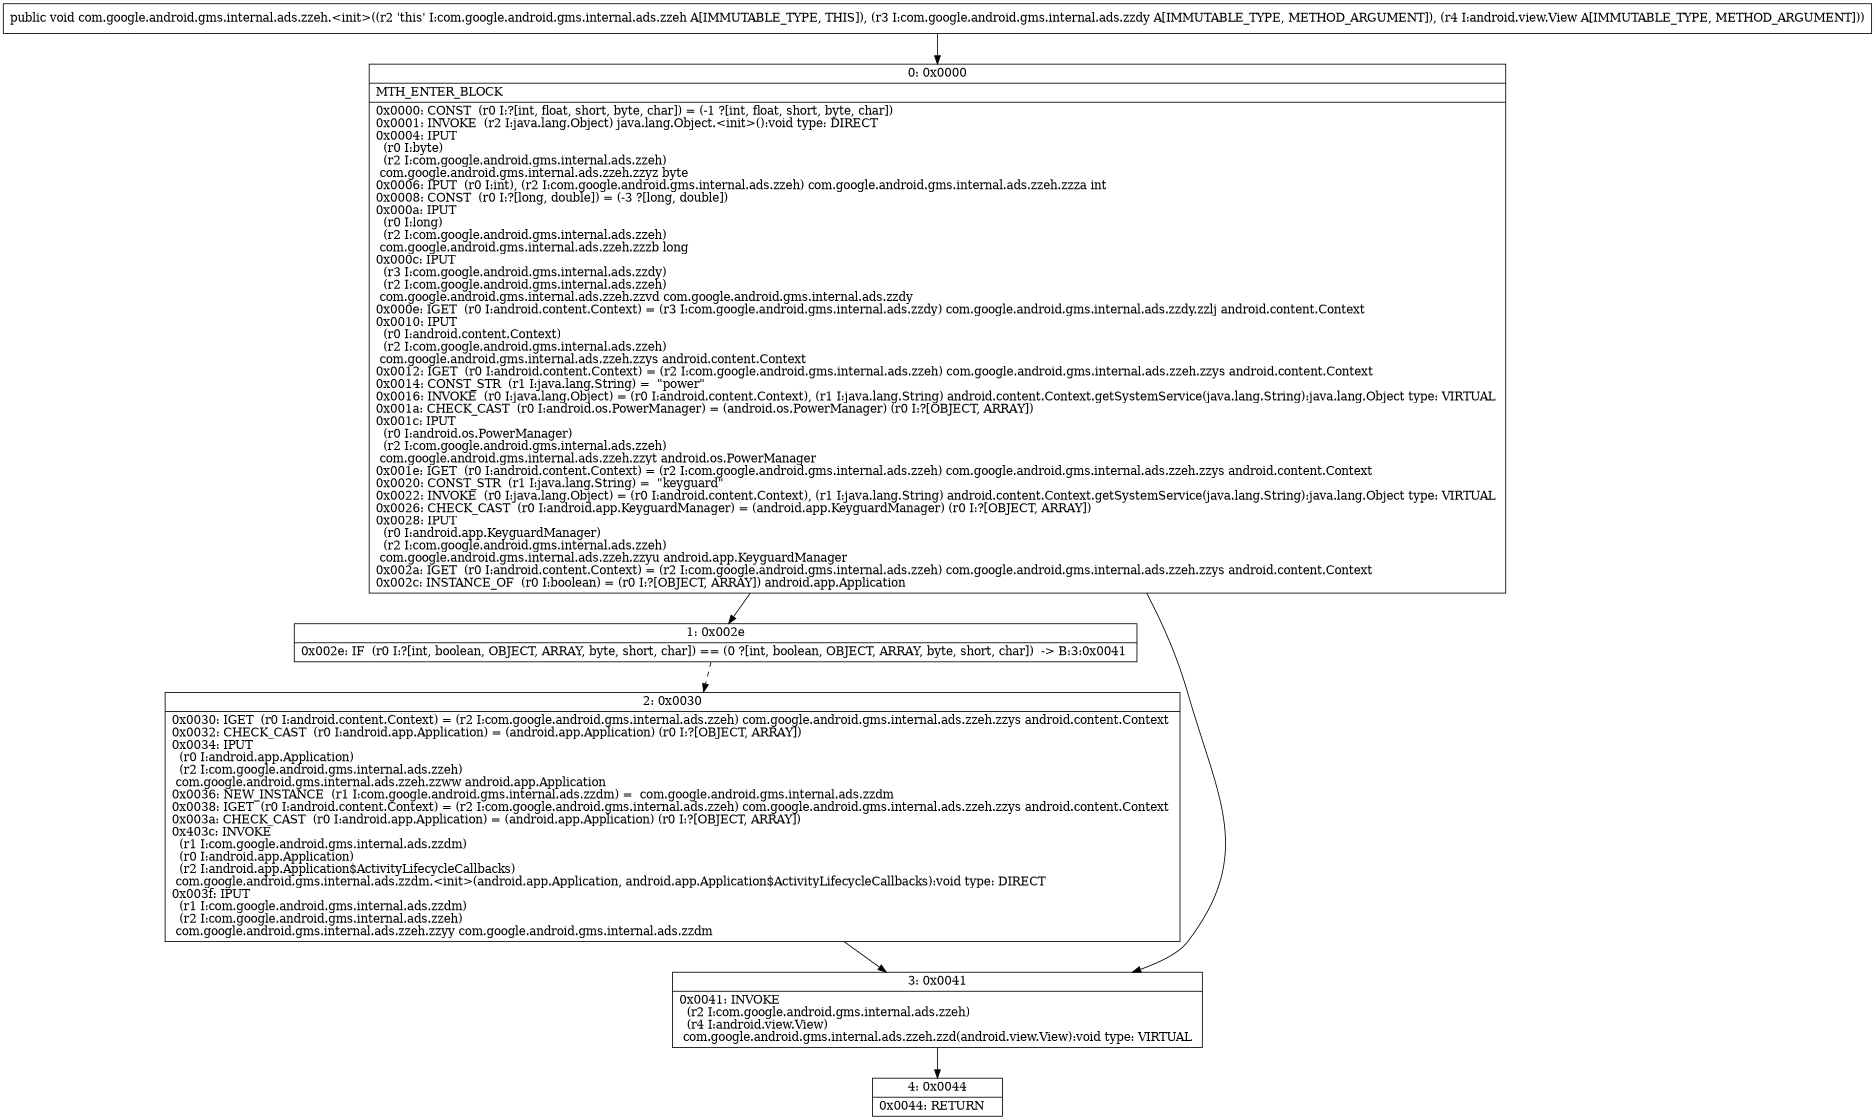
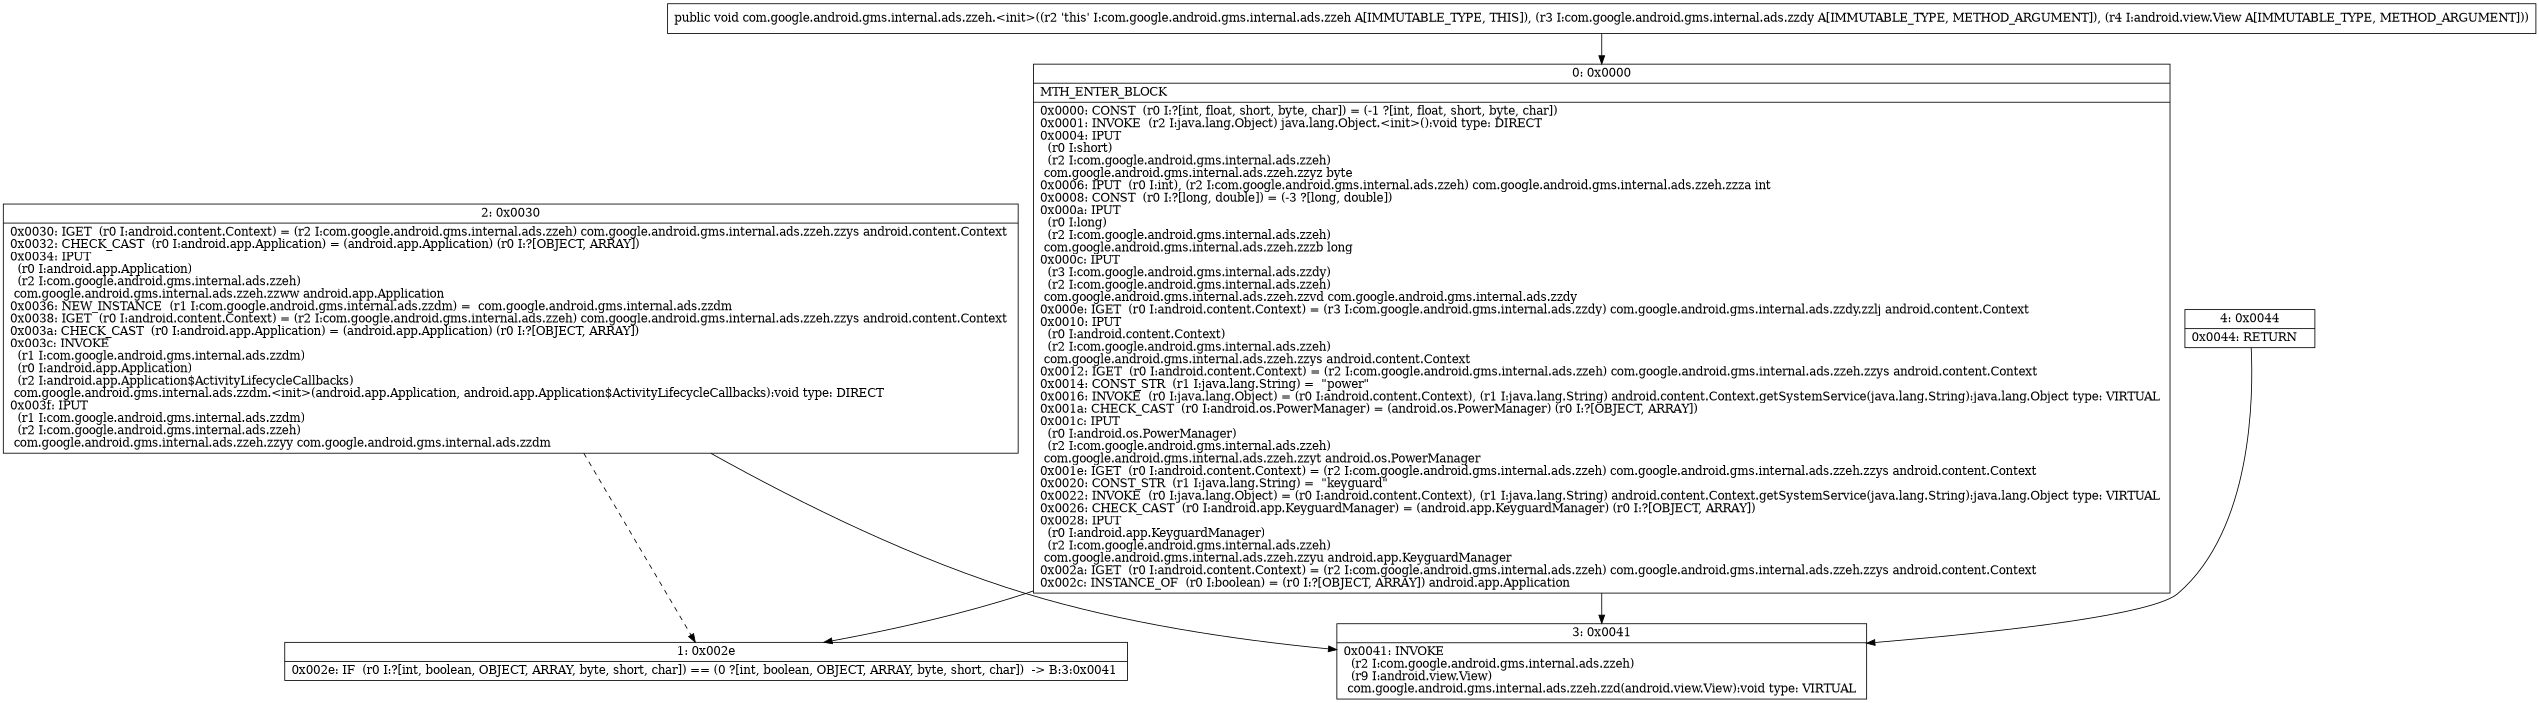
node "0: 0x0000": text "(r0 I:byte)" -> "(r0 I:short)"
edge "1: 0x002e" -> "2: 0x0030": reversed
node "2: 0x0030": text "0x403c: INVOKE" -> "0x003c: INVOKE"
node "3: 0x0041": text "(r4 I:android.view.View)" -> "(r9 I:android.view.View)"
edge "3: 0x0041" -> "4: 0x0044": reversed
